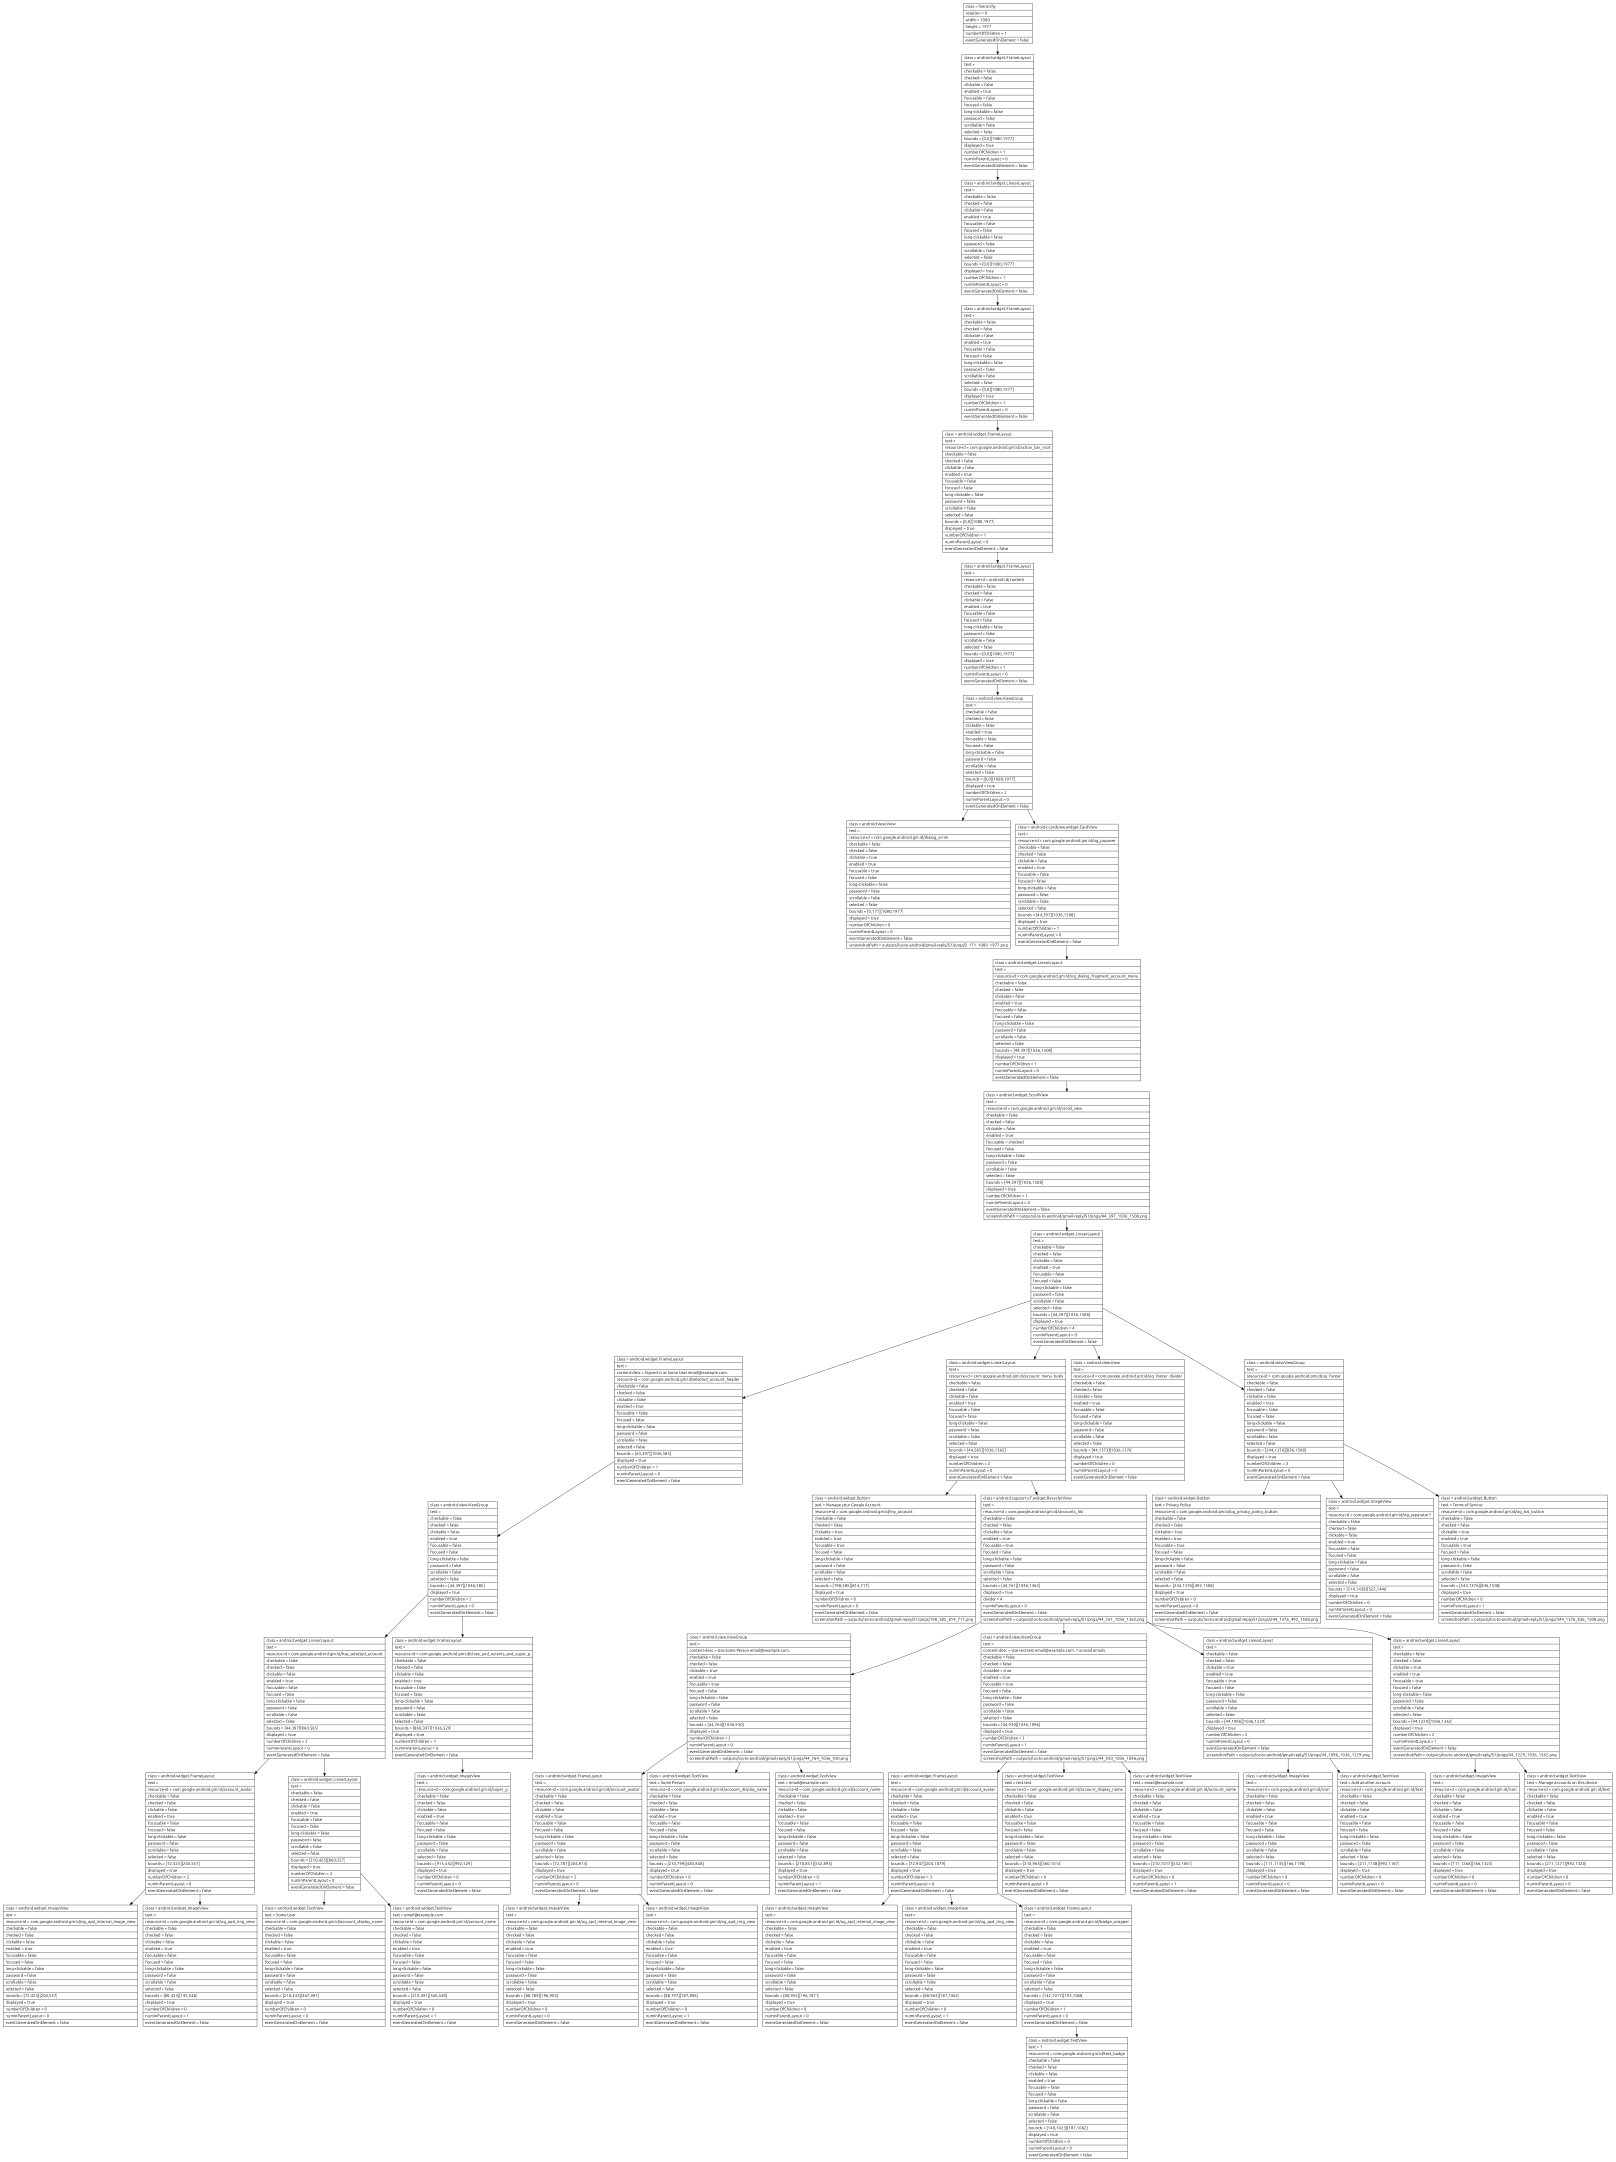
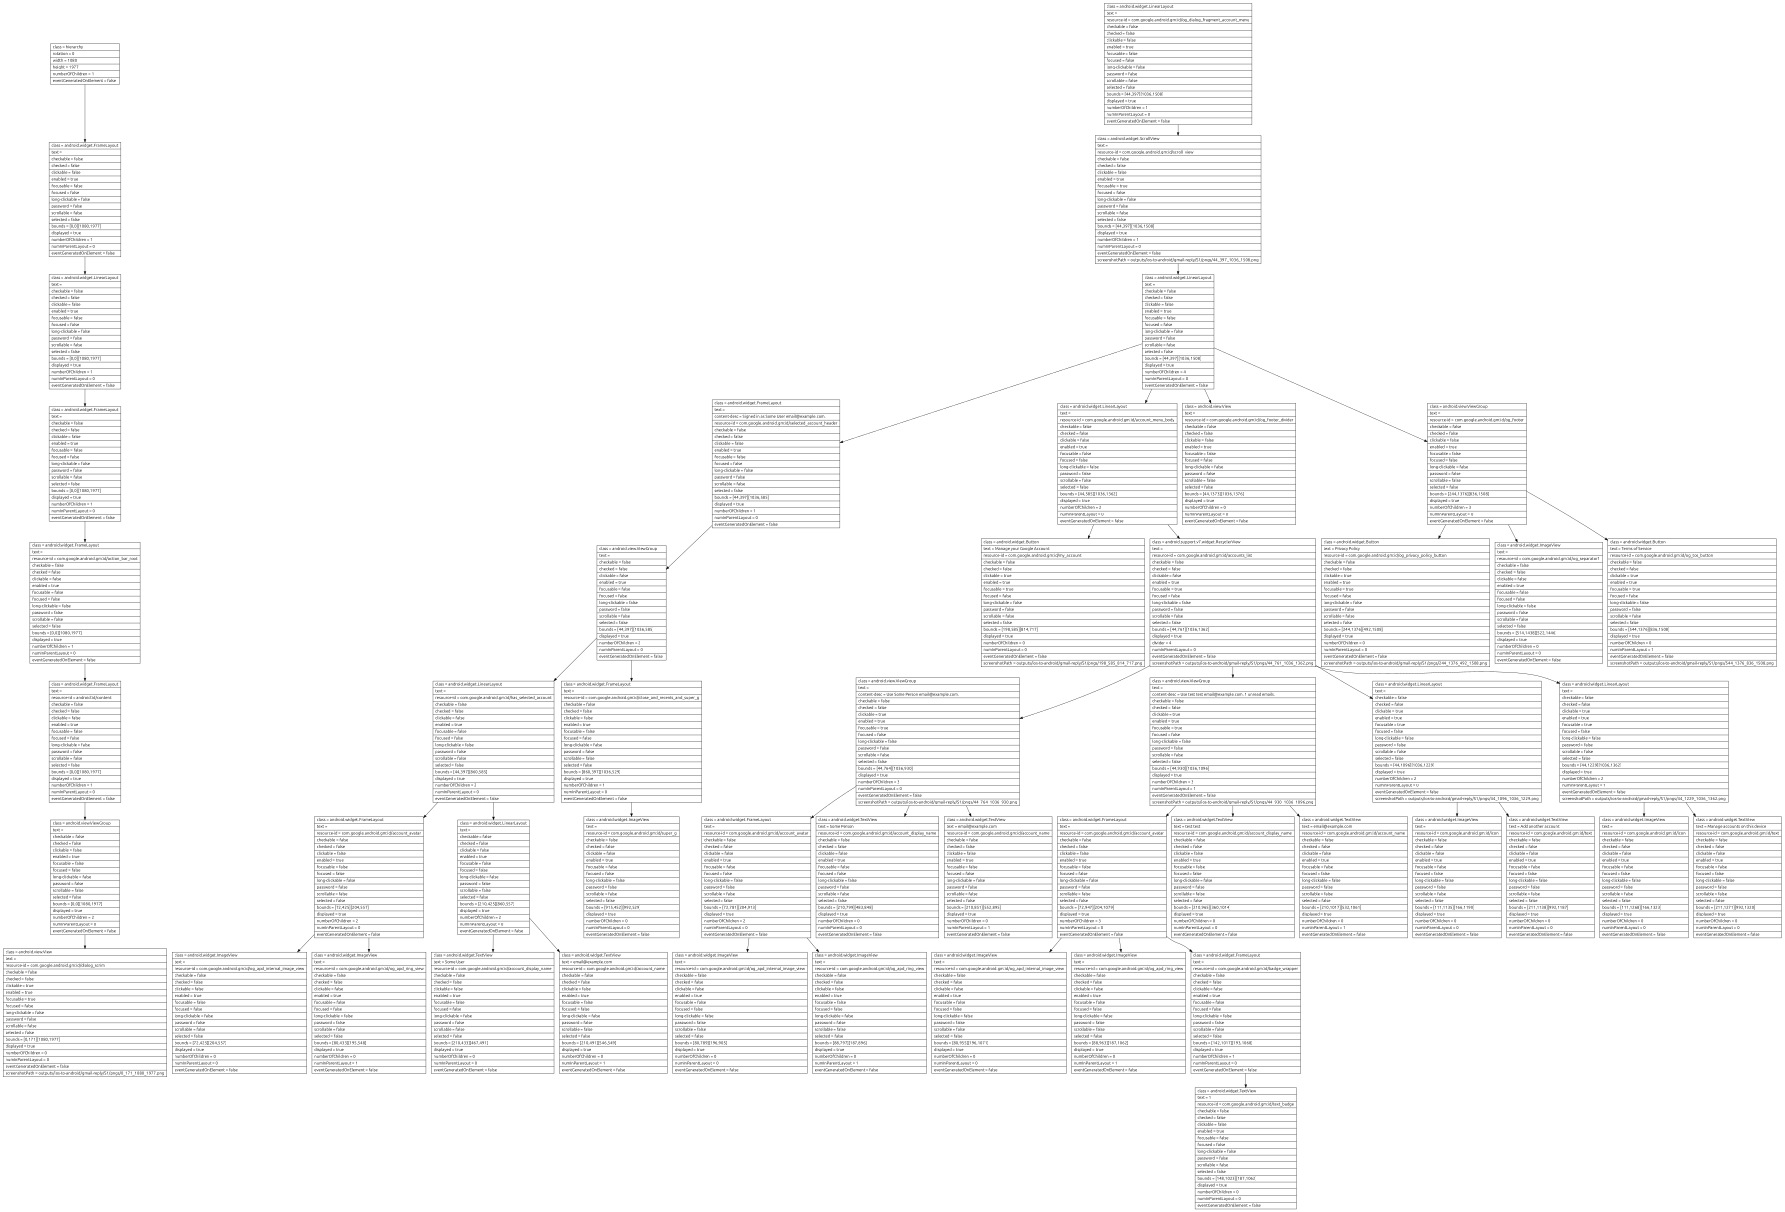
node "class = androidx.cardview.widget.CardView": removed
node "class = android.widget.ScrollView": text "focusable = checked" -> "focusable = true"
